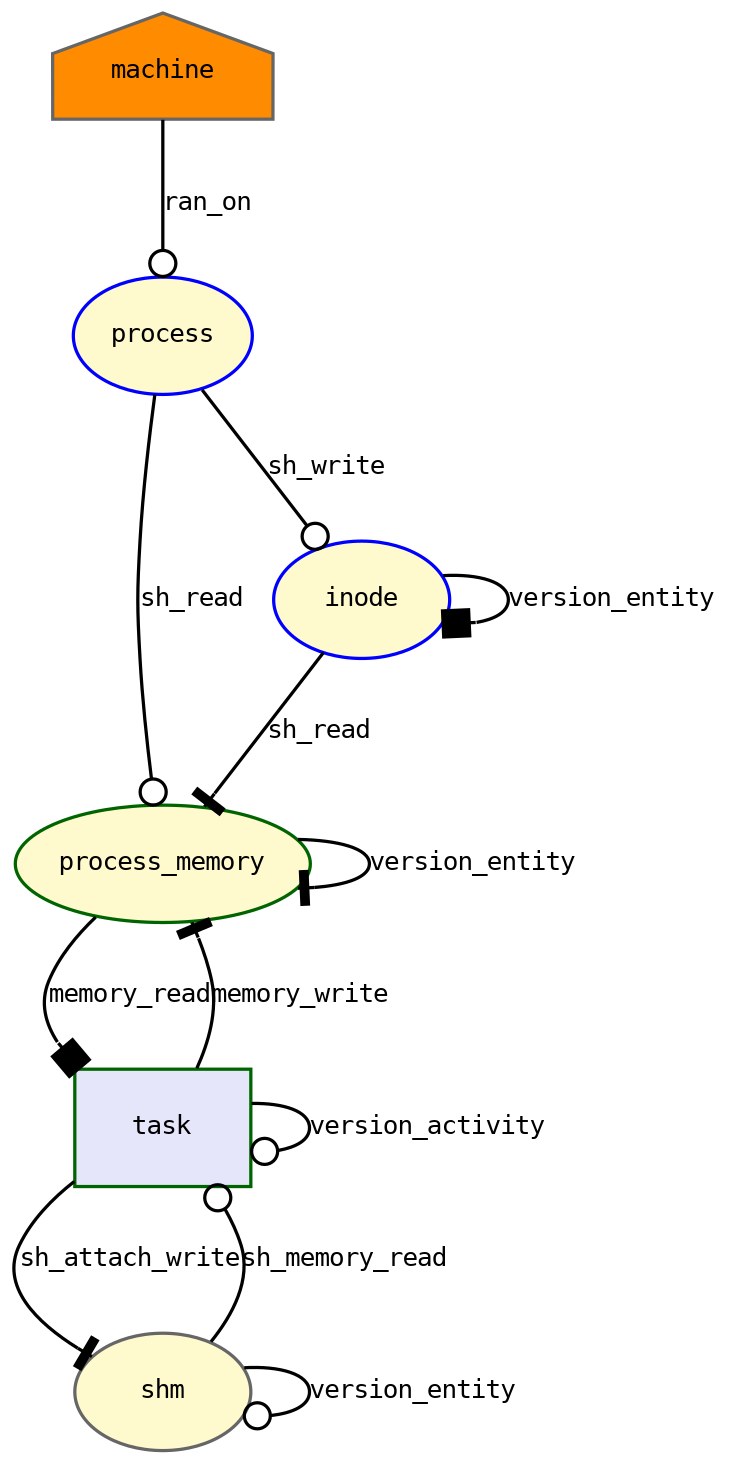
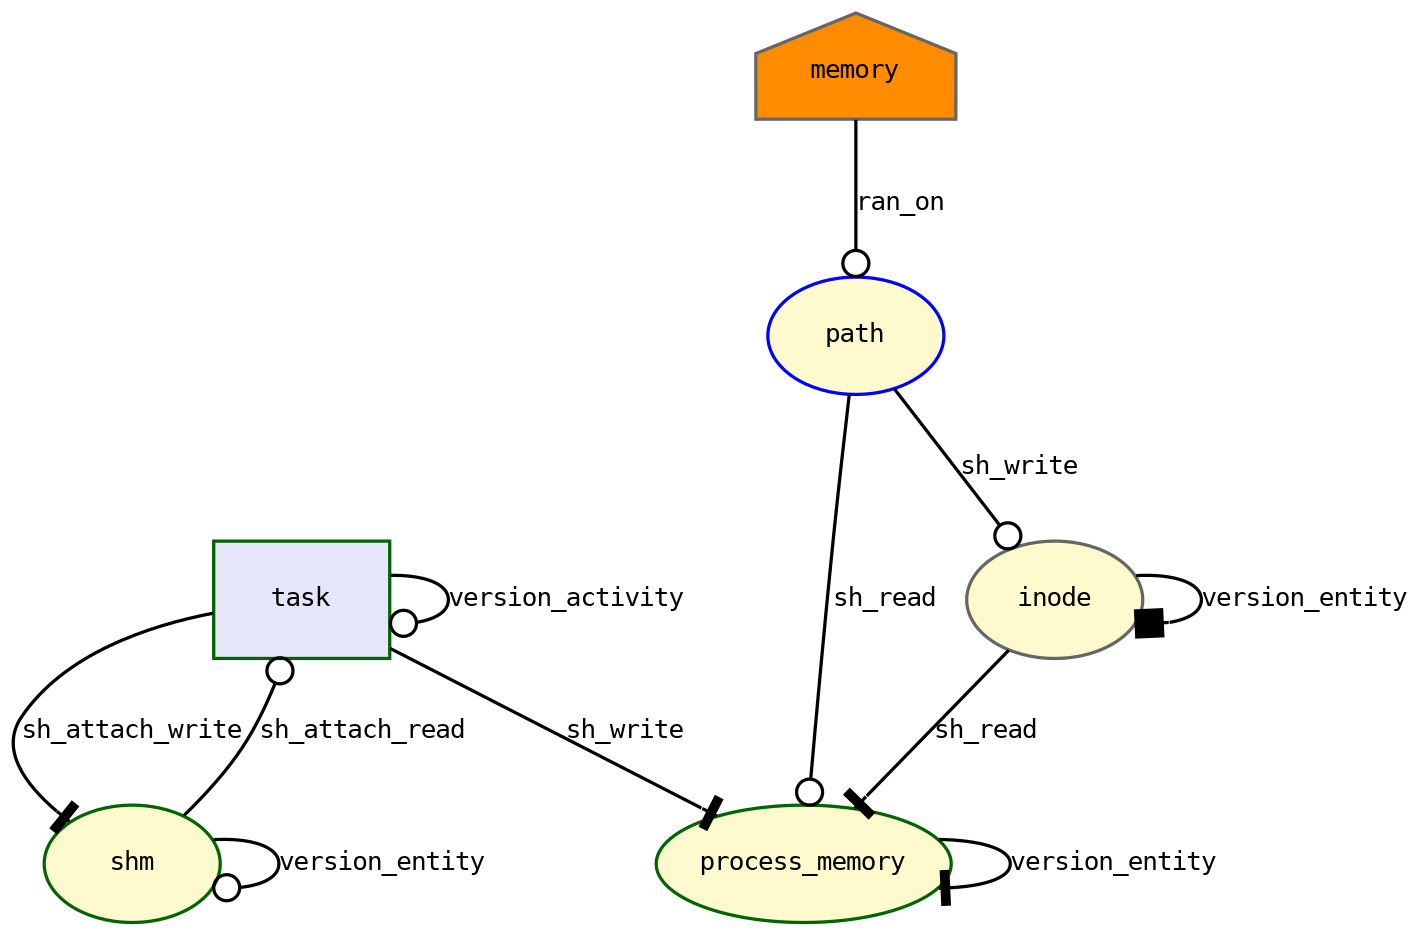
node "machine": label "machine" -> "memory"
node "process": label "process" -> "path"
node "inode": color blue -> gray40
edge "process_memory" -> "task": removed, label "memory_read"
edge "task" -> "process_memory": label "memory_write" -> "sh_write"
edge "shm" -> "task": label "sh_memory_read" -> "sh_attach_read"
node "shm": color gray40 -> darkgreen
